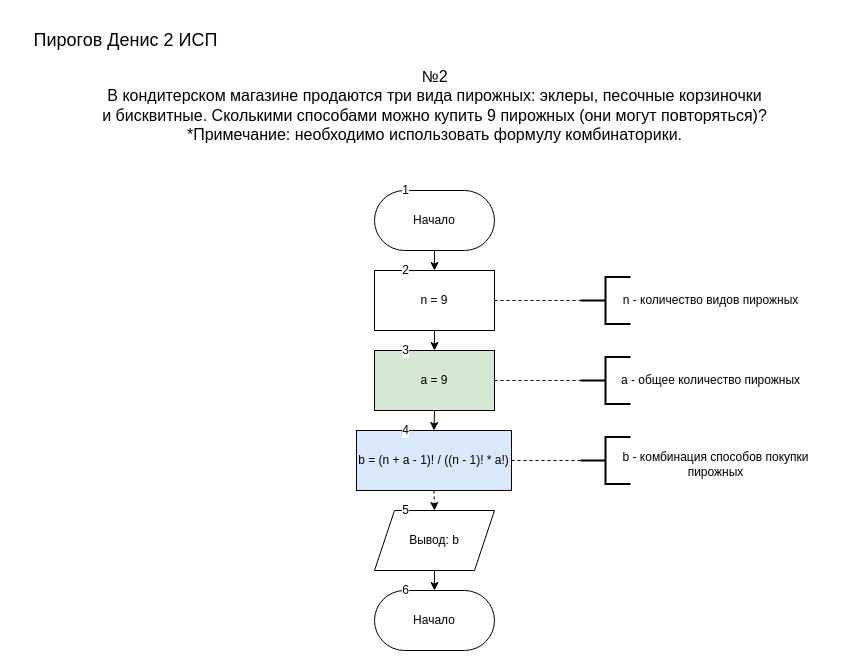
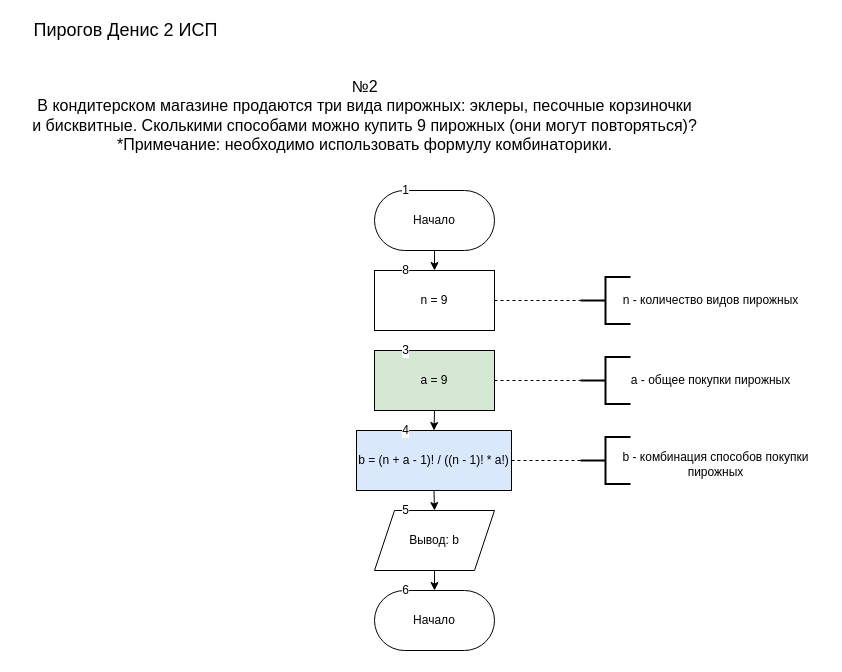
node "Пирогов Денис 2 ИСП": moved (126, 41) -> (126, 31)
node "№2 В кондитерском магазине продаются три вида пирожных: эклеры, песочные корзиночки и бисквитные. Сколькими способами можно купить 9 пирожных (они могут повторяться)? *Примечание: необходимо использовать формулу комбинаторики.": moved (435, 106) -> (365, 116)
node "2": label "2" -> "8"
edge "n = 9" -> "a = 9": removed
node "a - общее количество пирожных": label "a - общее количество пирожных" -> "a - общее покупки пирожных"
edge "b = (n + a - 1)! / ((n - 1)! * a!)" -> "Вывод: b": style dashed -> solid
